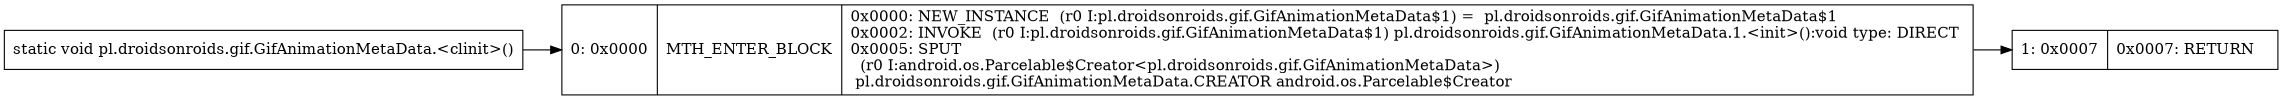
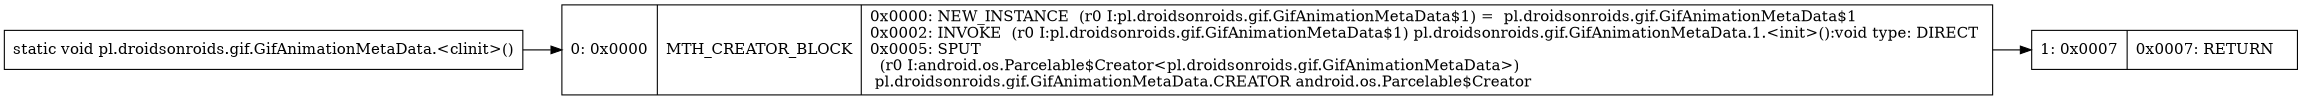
node "0: 0x0000": text "MTH_ENTER_BLOCK" -> "MTH_CREATOR_BLOCK"
